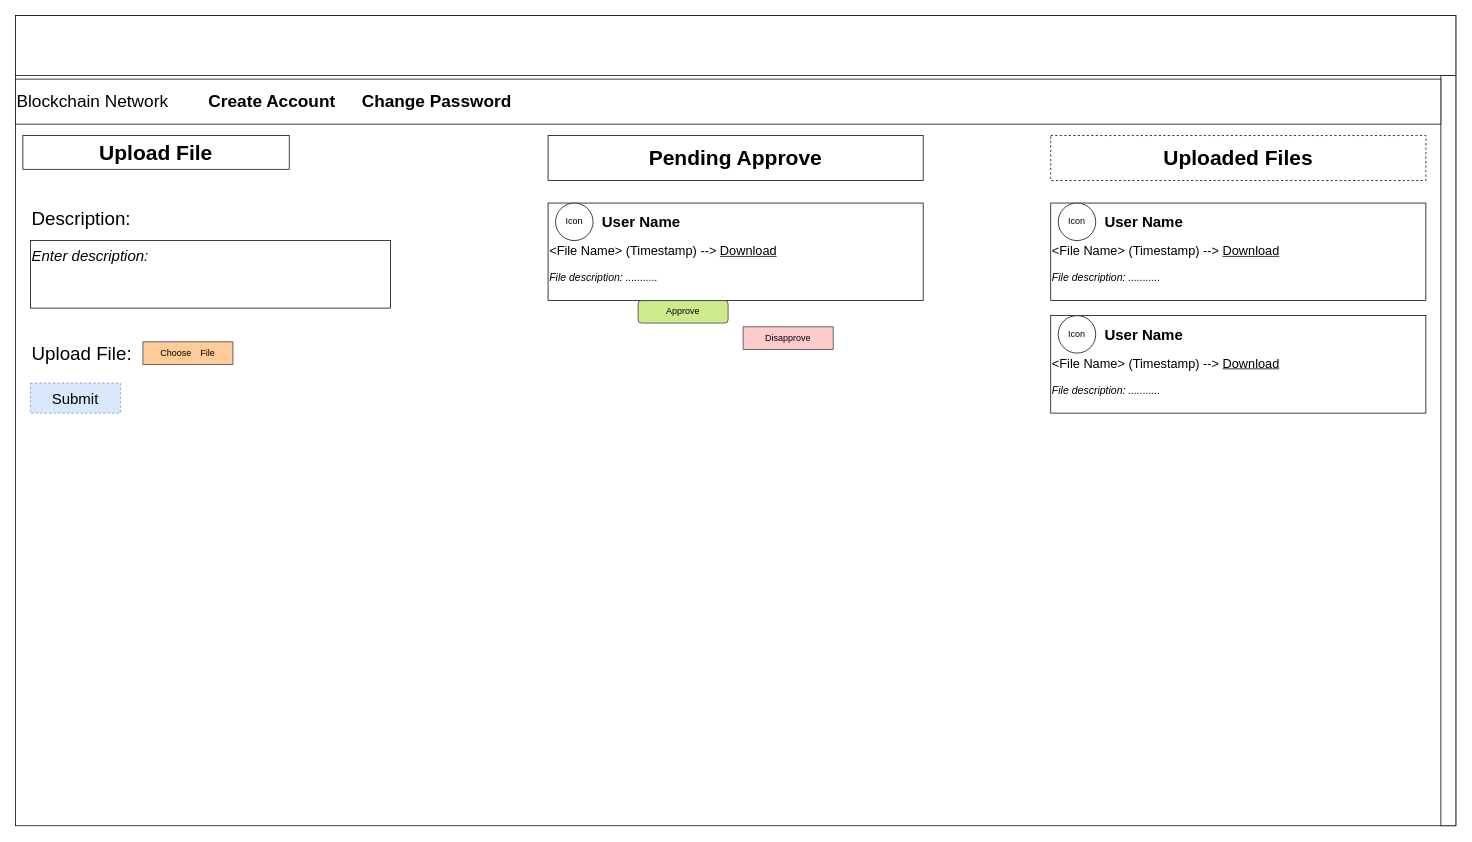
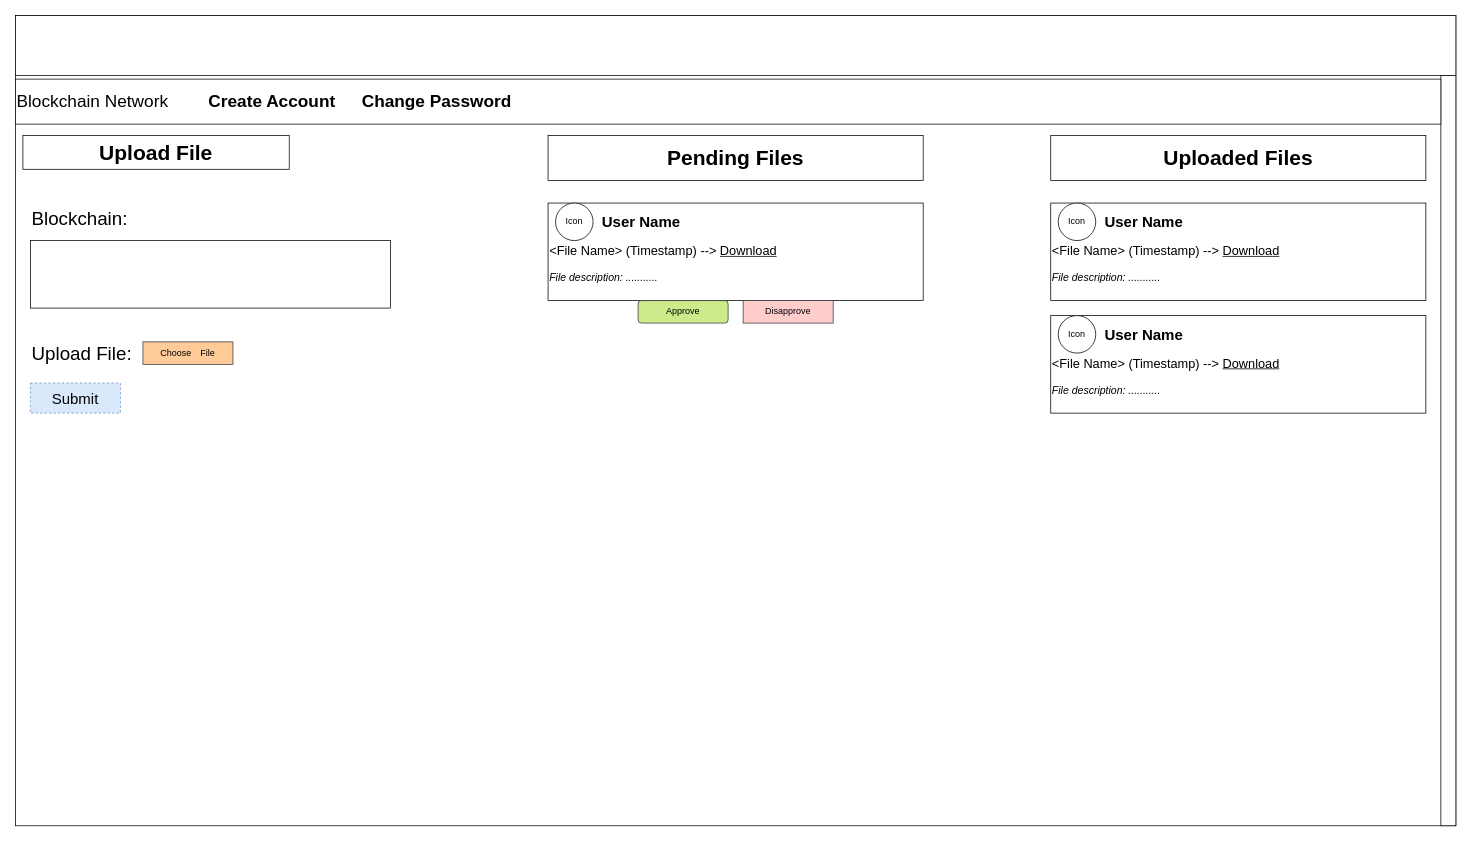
node "Pending Approve": label "Pending Approve" -> "Pending Files"
node "Uploaded Files": style dashed -> solid
node "Description:": label "Description:" -> "Blockchain:"
node "Enter description:": removed
node "Disapprove": moved (788, 338) -> (788, 312)
